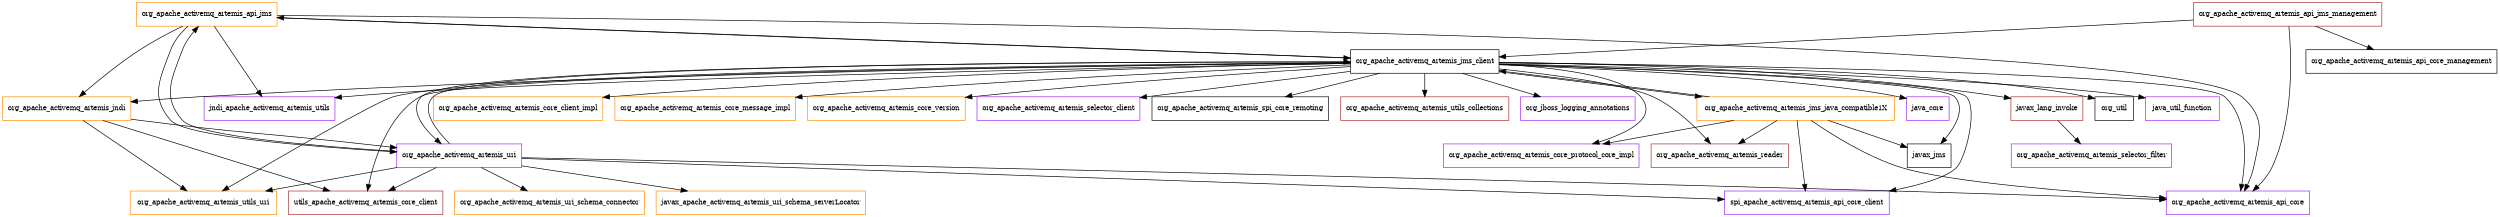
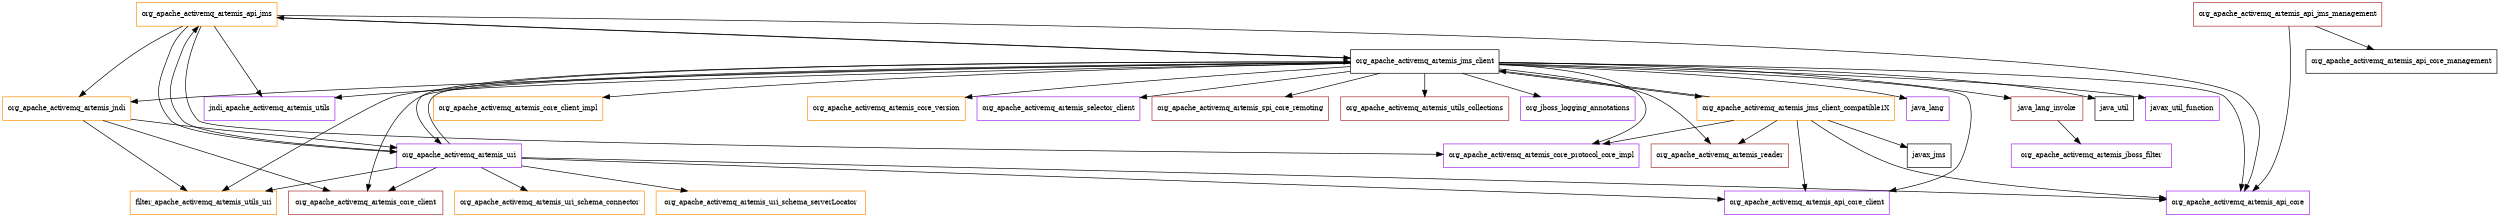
edge "org_apache_activemq_artemis_api_jms_management" -> "org_apache_activemq_artemis_jms_client": removed
edge "org_apache_activemq_artemis_jms_client" -> "javax_jms": removed
node "org_apache_activemq_artemis_core_message_impl": removed
node "org_apache_activemq_artemis_spi_core_remoting": color black -> brown
node "org_apache_activemq_artemis_jms_java_compatible1X": label "org_apache_activemq_artemis_jms_java_compatible1X" -> "org_apache_activemq_artemis_jms_client_compatible1X"
node "java_core": label "java_core" -> "java_lang"
node "javax_lang_invoke": label "javax_lang_invoke" -> "java_lang_invoke"
node "org_util": label "org_util" -> "java_util"
node "java_util_function": label "java_util_function" -> "javax_util_function"
edge "org_apache_activemq_artemis_api_jms" -> "org_apache_activemq_artemis_core_protocol_core_impl": added
node "org_apache_activemq_artemis_selector_filter": label "org_apache_activemq_artemis_selector_filter" -> "org_apache_activemq_artemis_jboss_filter"
node "org_apache_activemq_artemis_utils_uri": label "org_apache_activemq_artemis_utils_uri" -> "filter_apache_activemq_artemis_utils_uri"
node "utils_apache_activemq_artemis_core_client": label "utils_apache_activemq_artemis_core_client" -> "org_apache_activemq_artemis_core_client"
node "javax_apache_activemq_artemis_uri_schema_serverLocator": label "javax_apache_activemq_artemis_uri_schema_serverLocator" -> "org_apache_activemq_artemis_uri_schema_serverLocator"
node "spi_apache_activemq_artemis_api_core_client": label "spi_apache_activemq_artemis_api_core_client" -> "org_apache_activemq_artemis_api_core_client"
